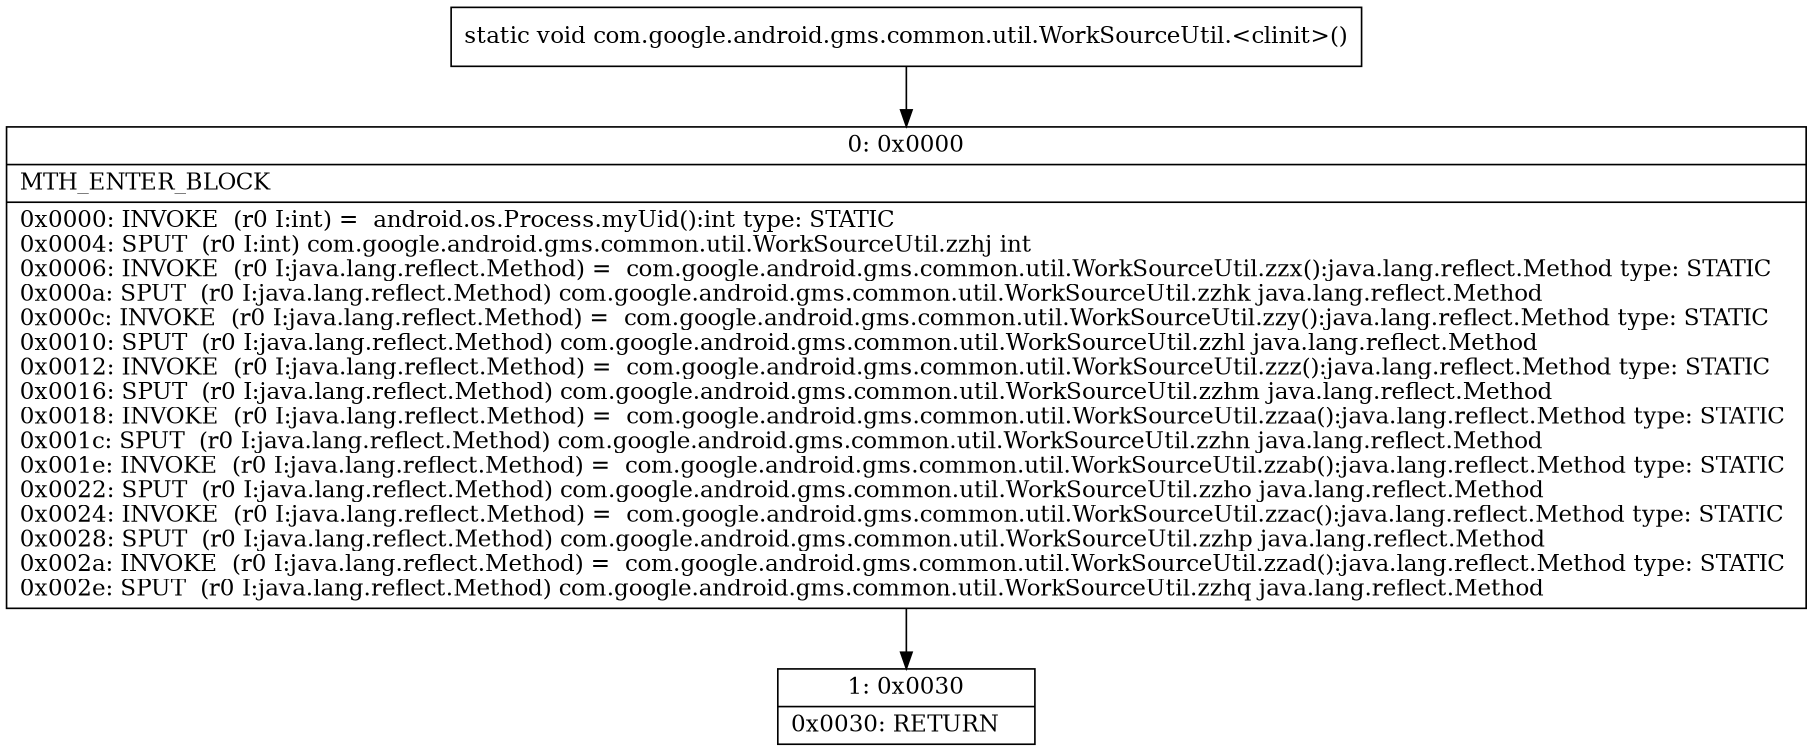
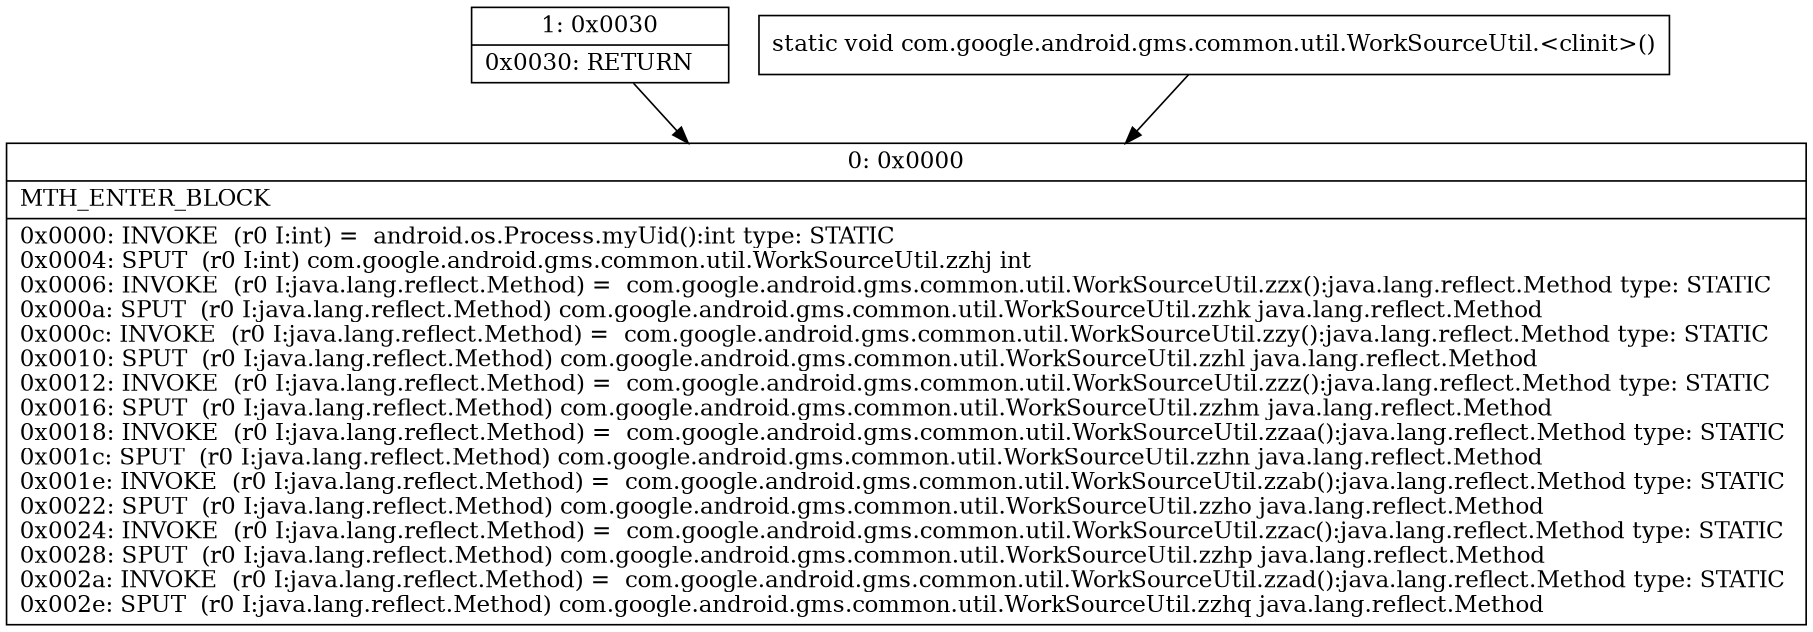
edge "0: 0x0000" -> "1: 0x0030": reversed
